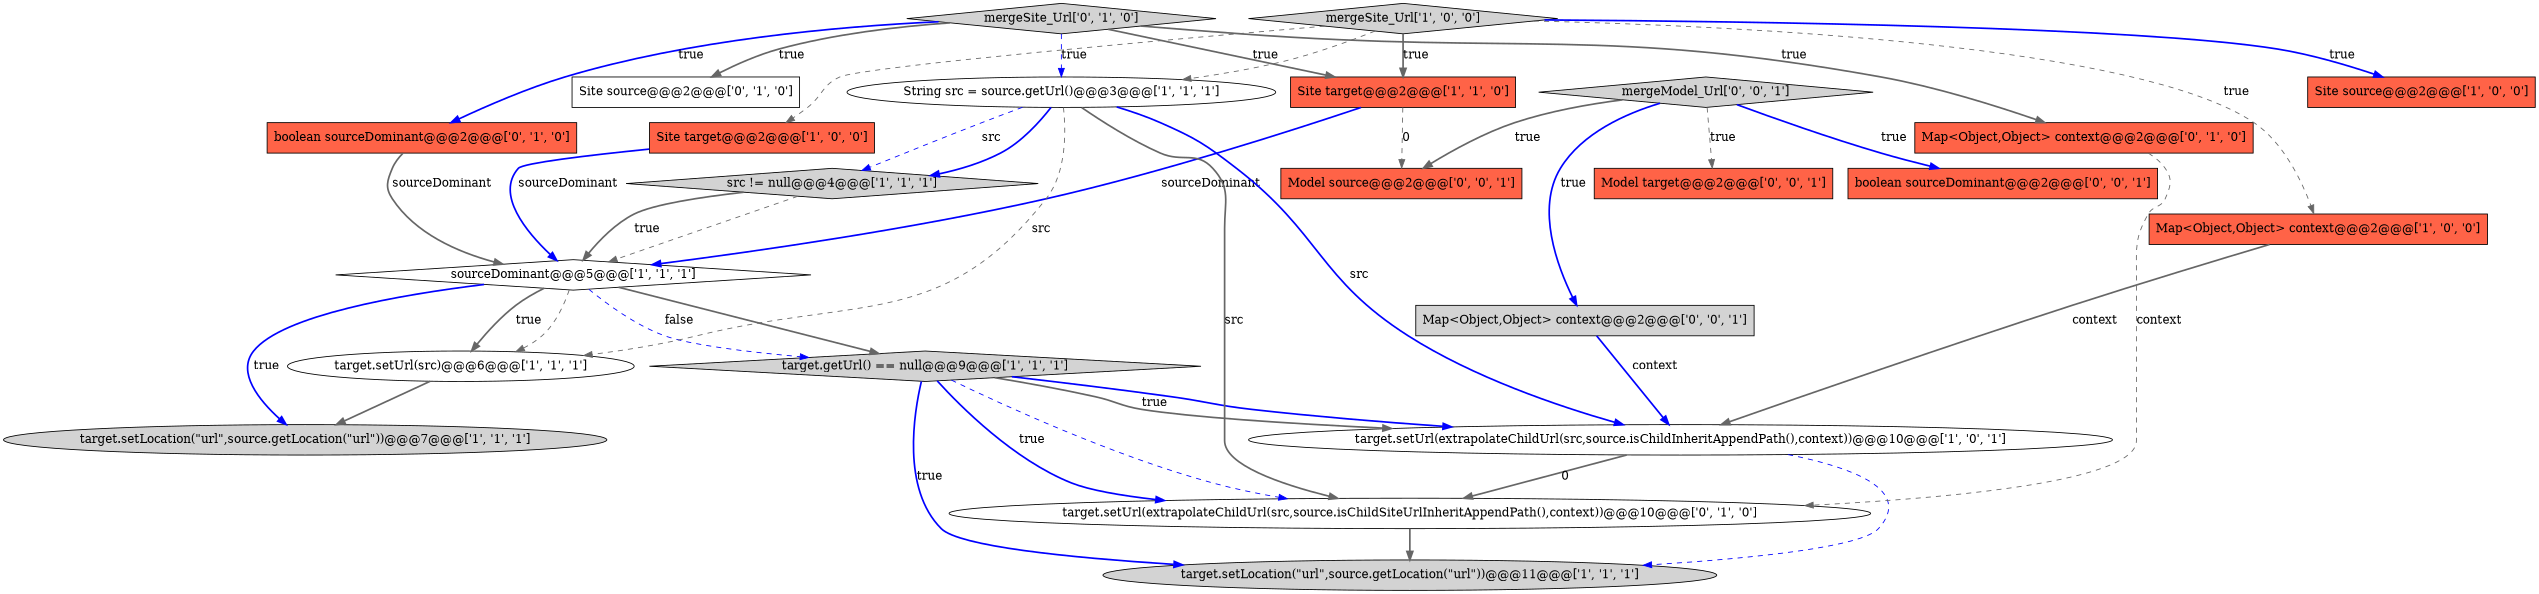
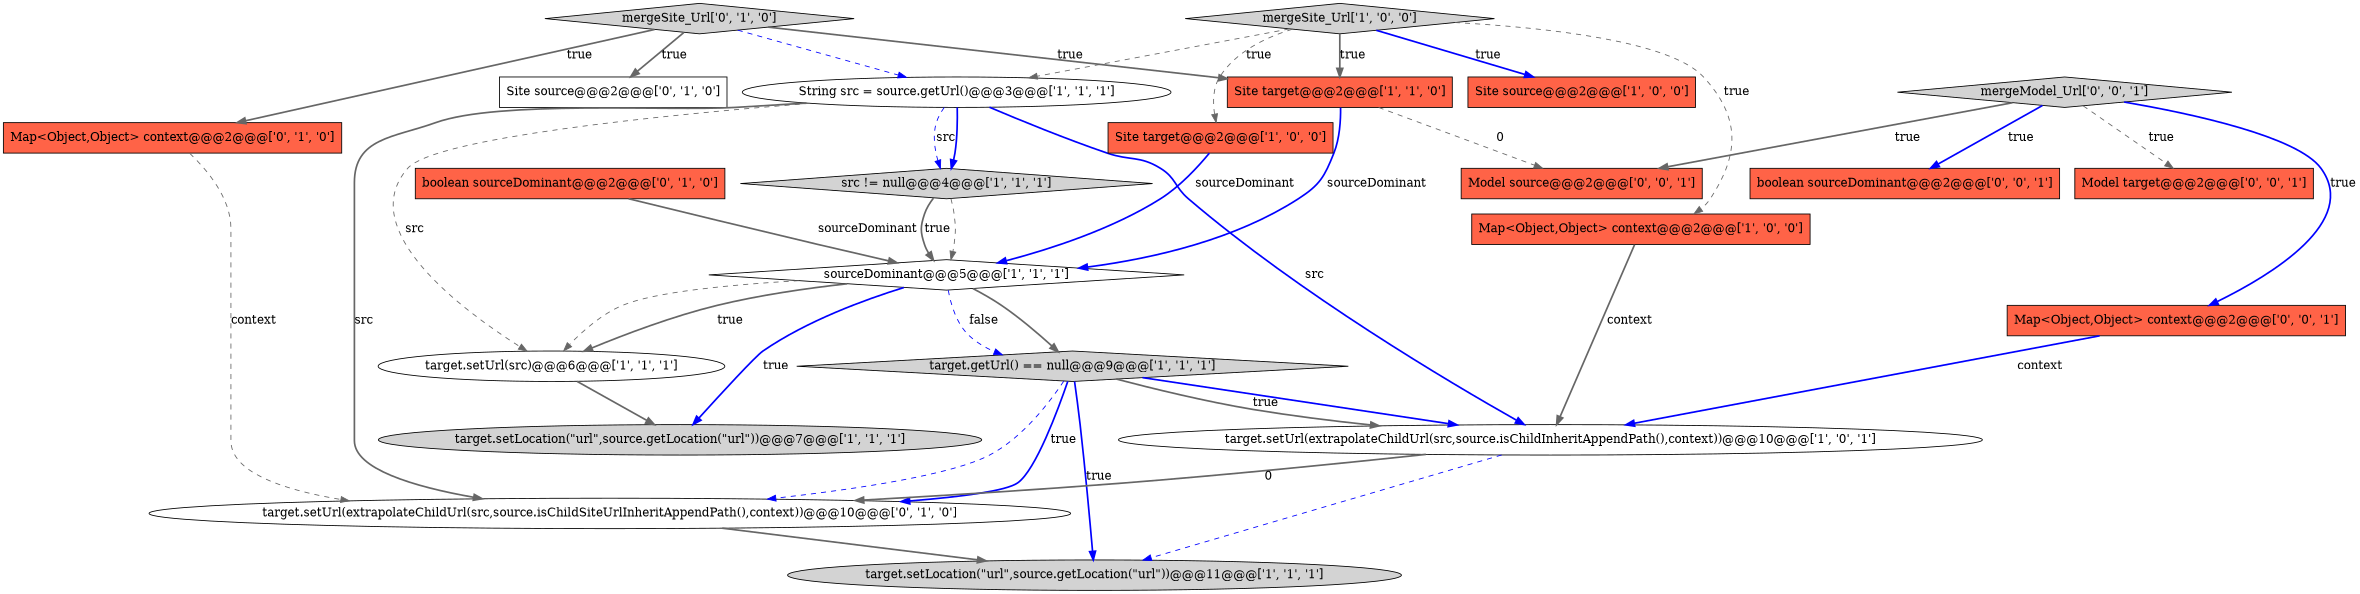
edge "mergeSite_Url['0', '1', '0']" -> "boolean sourceDominant@@@2@@@['0', '1', '0']": removed, label "true"
node "Map<Object,Object> context@@@2@@@['0', '0', '1']": fillcolor lightgray -> tomato
